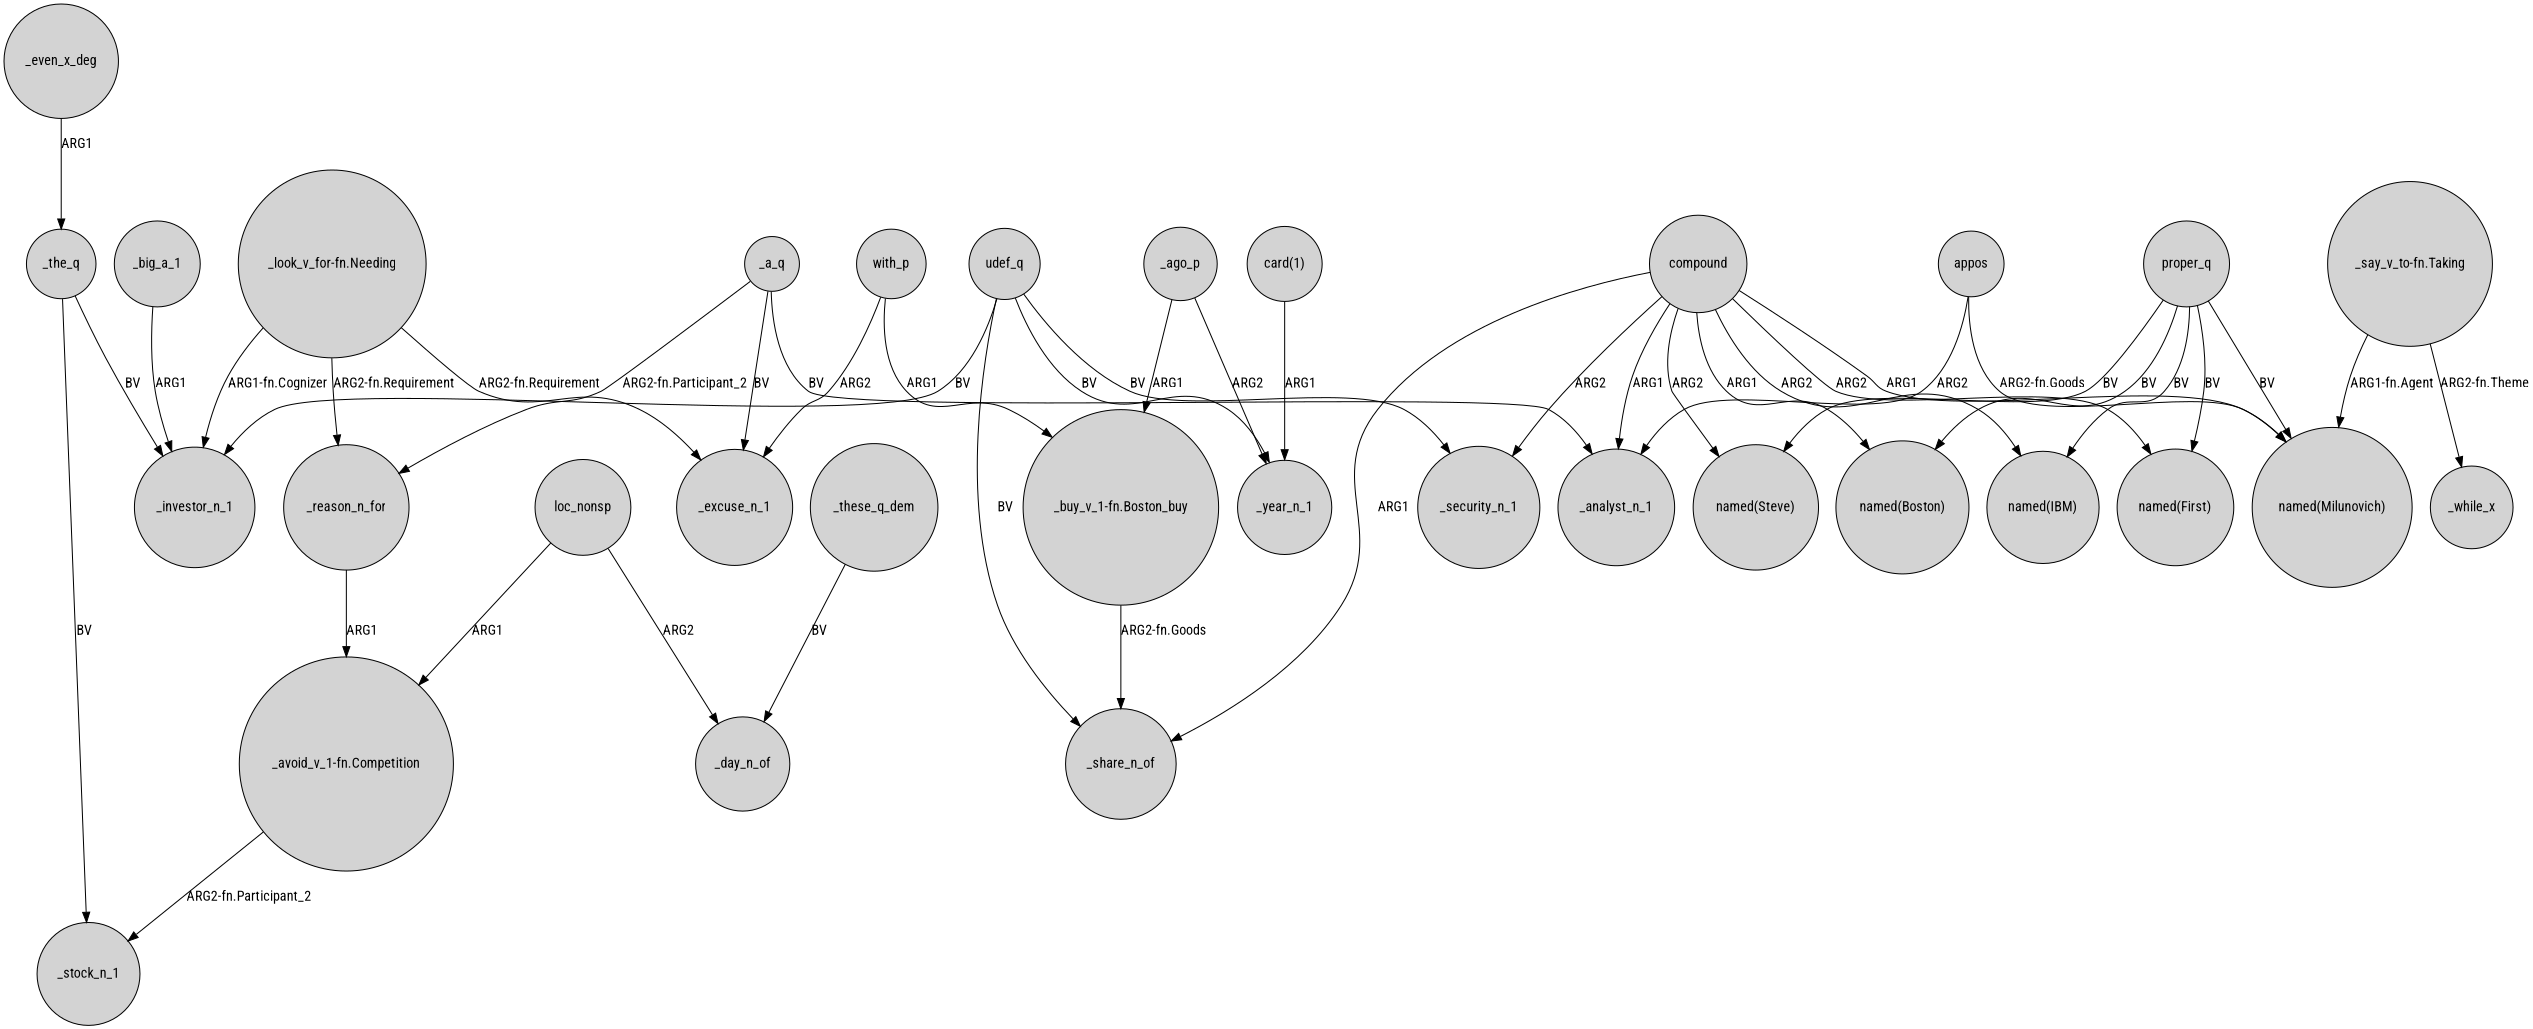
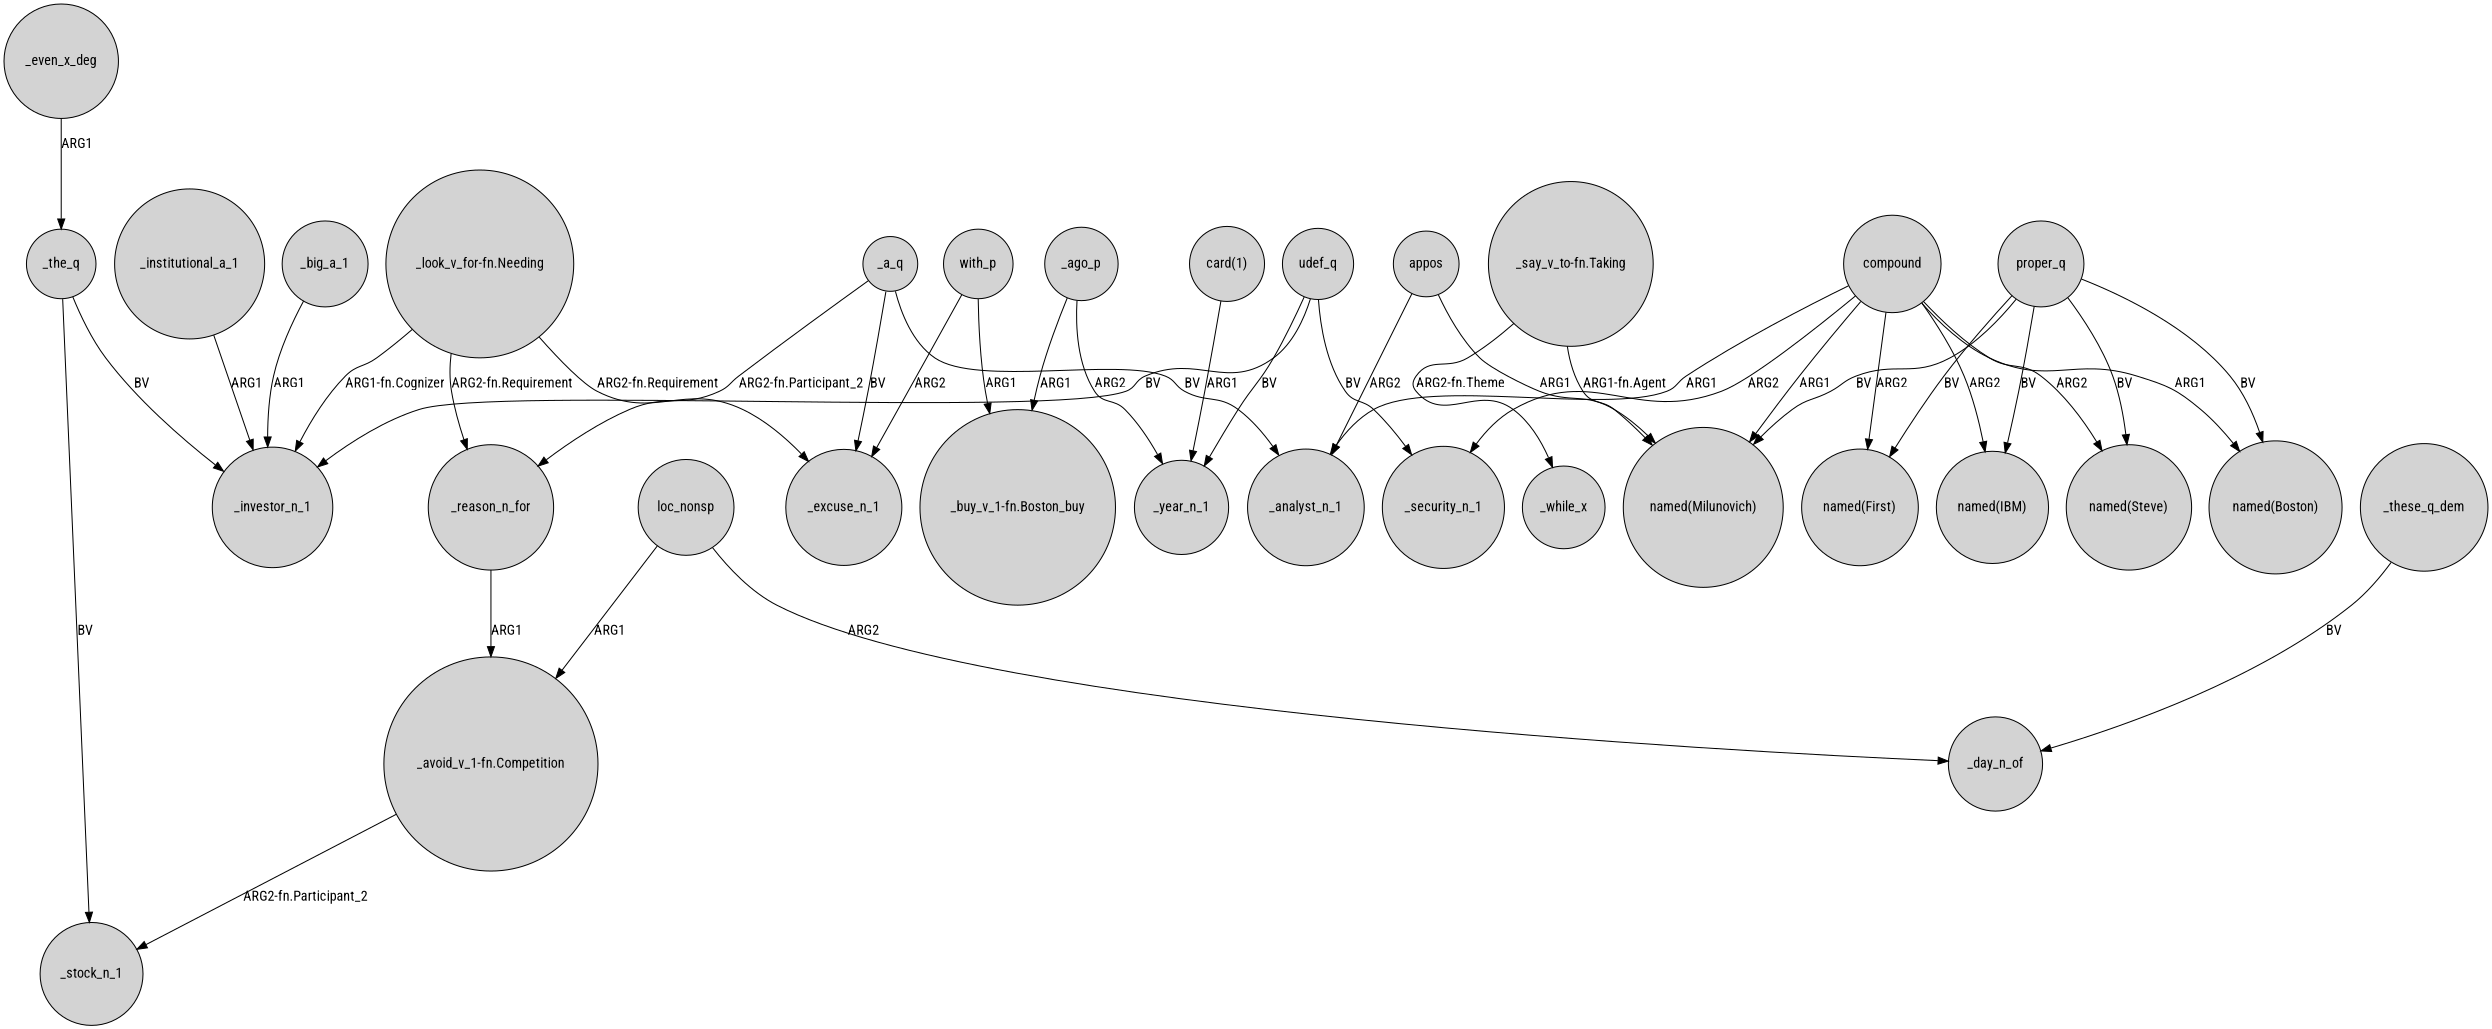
node "_institutional_a_1": added
edge "appos" -> "named(Milunovich)": label "ARG2-fn.Goods" -> "ARG1"
node "_share_n_of": removed
